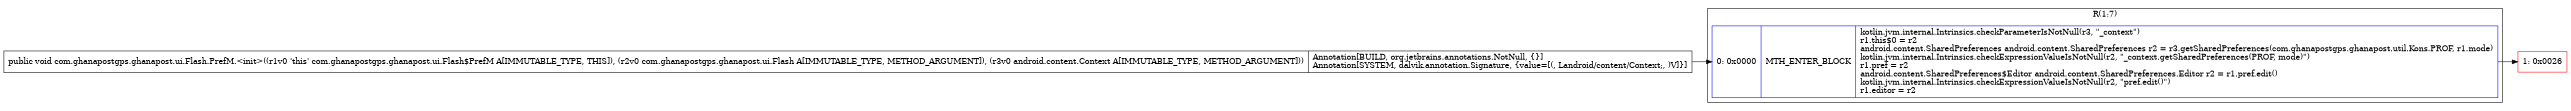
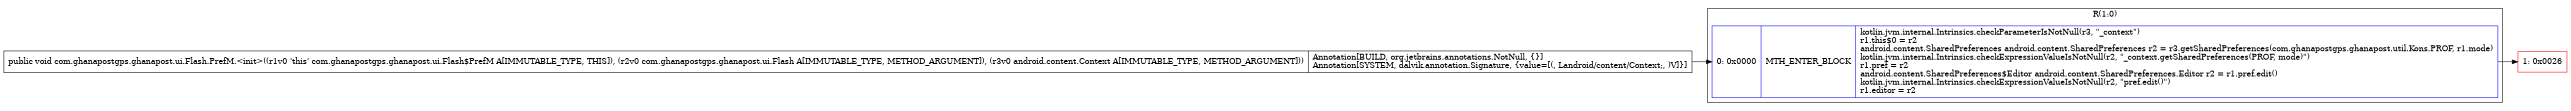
cluster "R(1:7)": label "R(1:7)" -> "R(1:0)"
